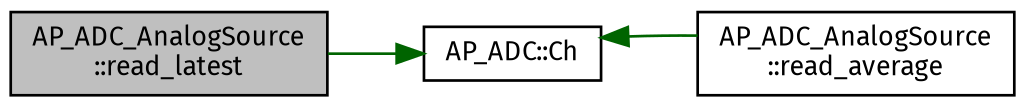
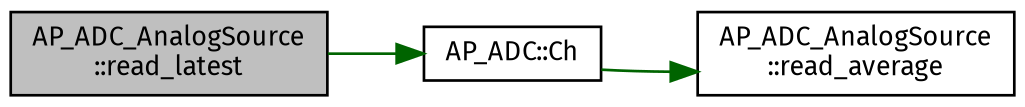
edge "AP_ADC_AnalogSource ::read_average" -> "AP_ADC::Ch": reversed
